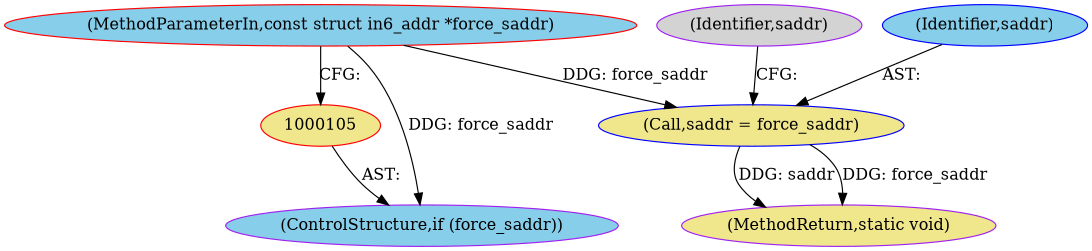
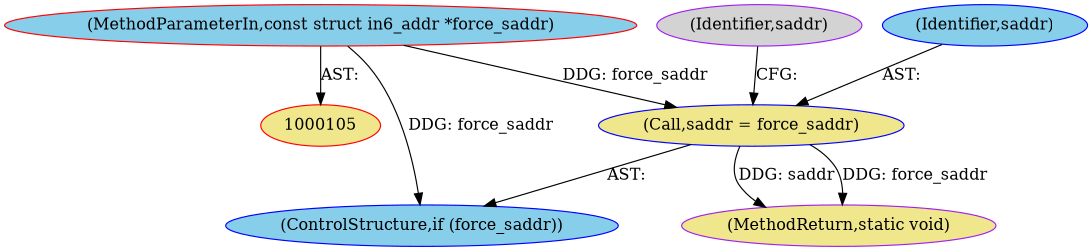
edge "(MethodParameterIn,const struct in6_addr *force_saddr)" -> "1000105": label "CFG: " -> "AST: "
edge "1000105" -> "(ControlStructure,if (force_saddr))": now "(Call,saddr = force_saddr)" -> "(ControlStructure,if (force_saddr))"
node "(ControlStructure,if (force_saddr))": color purple -> blue
